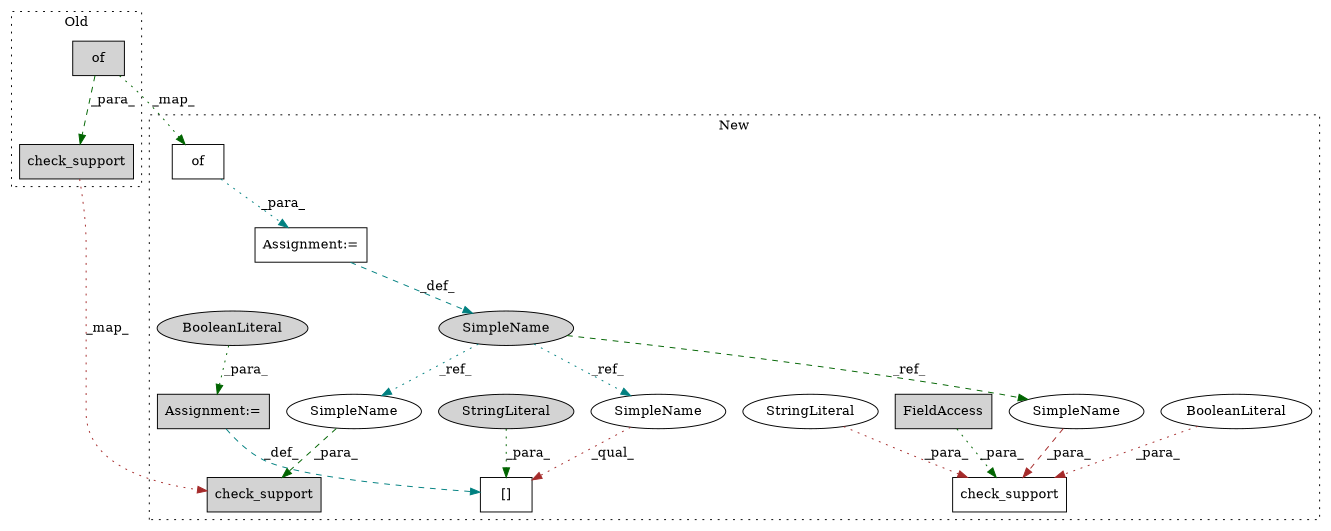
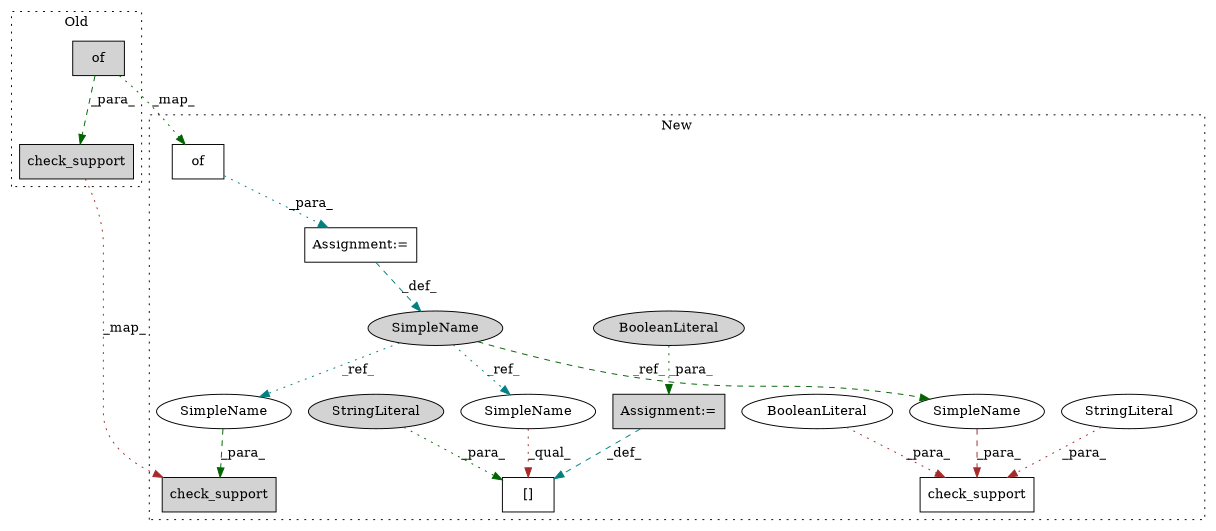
node "FieldAccess": removed
